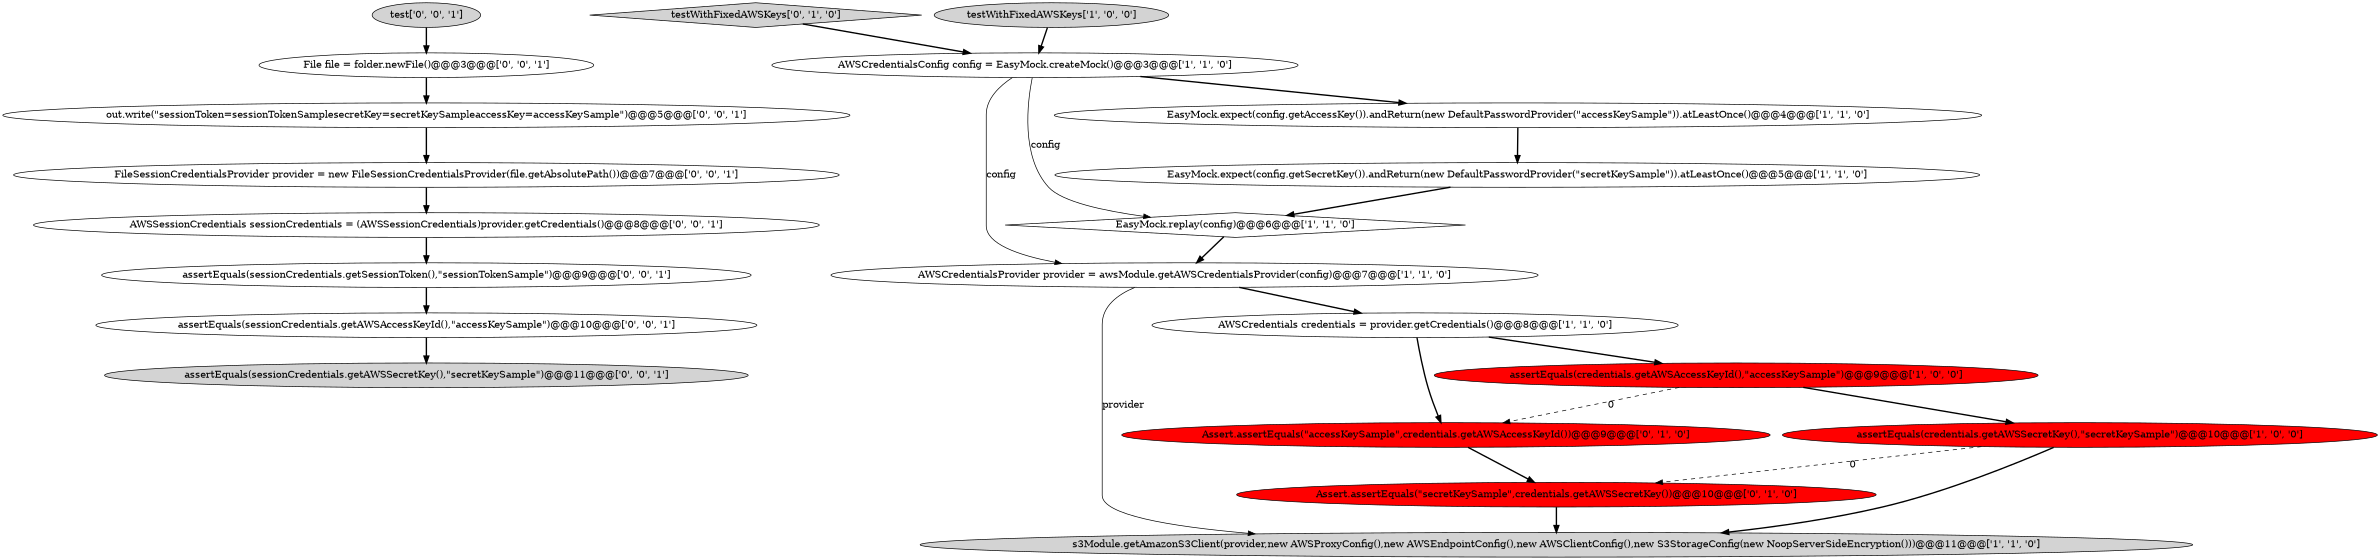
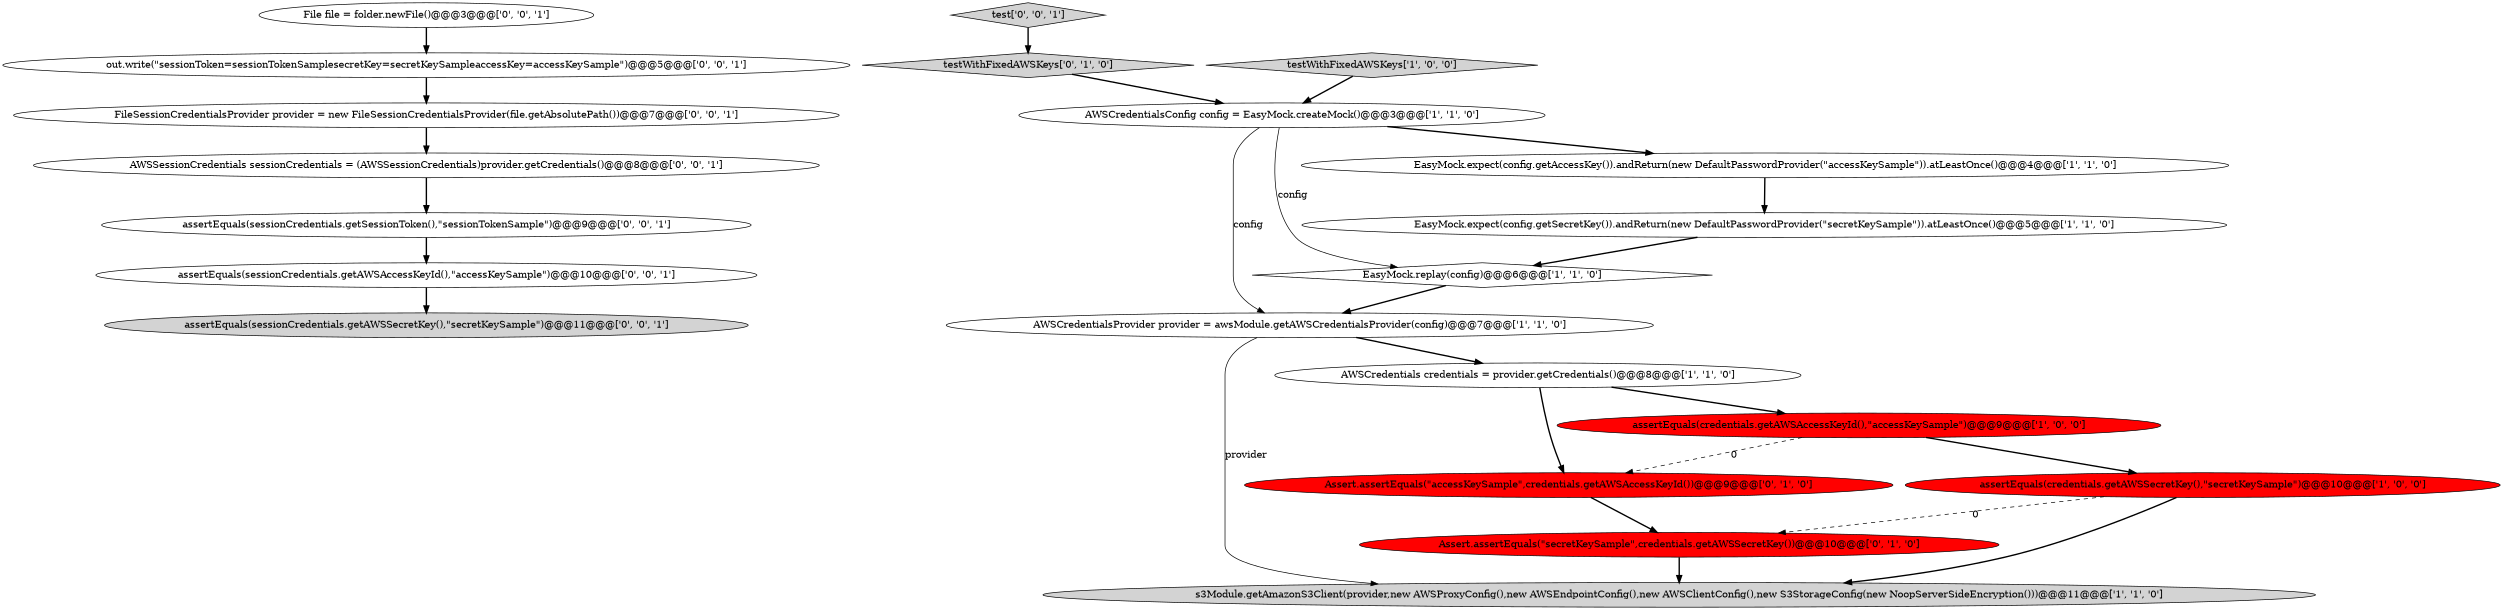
node "test['0', '0', '1']": shape ellipse -> diamond
node "testWithFixedAWSKeys['1', '0', '0']": shape ellipse -> diamond
edge "test['0', '0', '1']" -> "File file = folder.newFile()@@@3@@@['0', '0', '1']": now "test['0', '0', '1']" -> "testWithFixedAWSKeys['0', '1', '0']"
